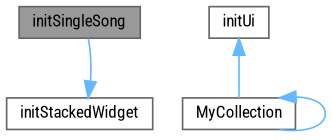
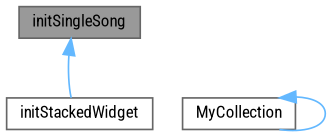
node "initUi": removed
edge "initSingleSong" -> "initStackedWidget": reversed
